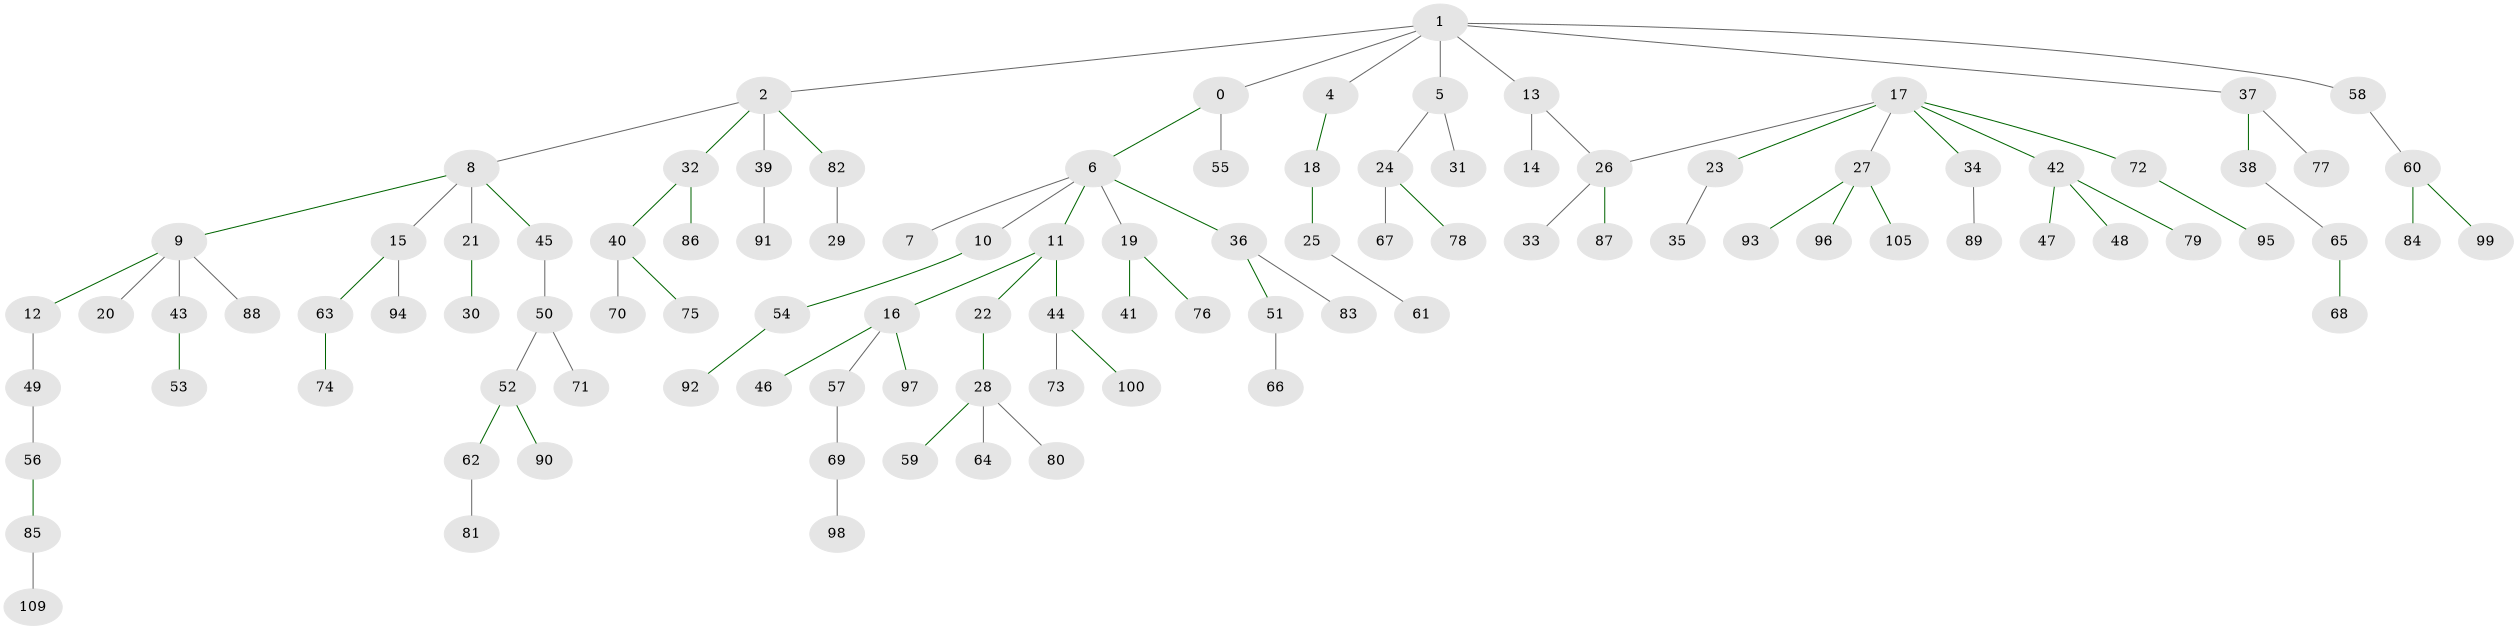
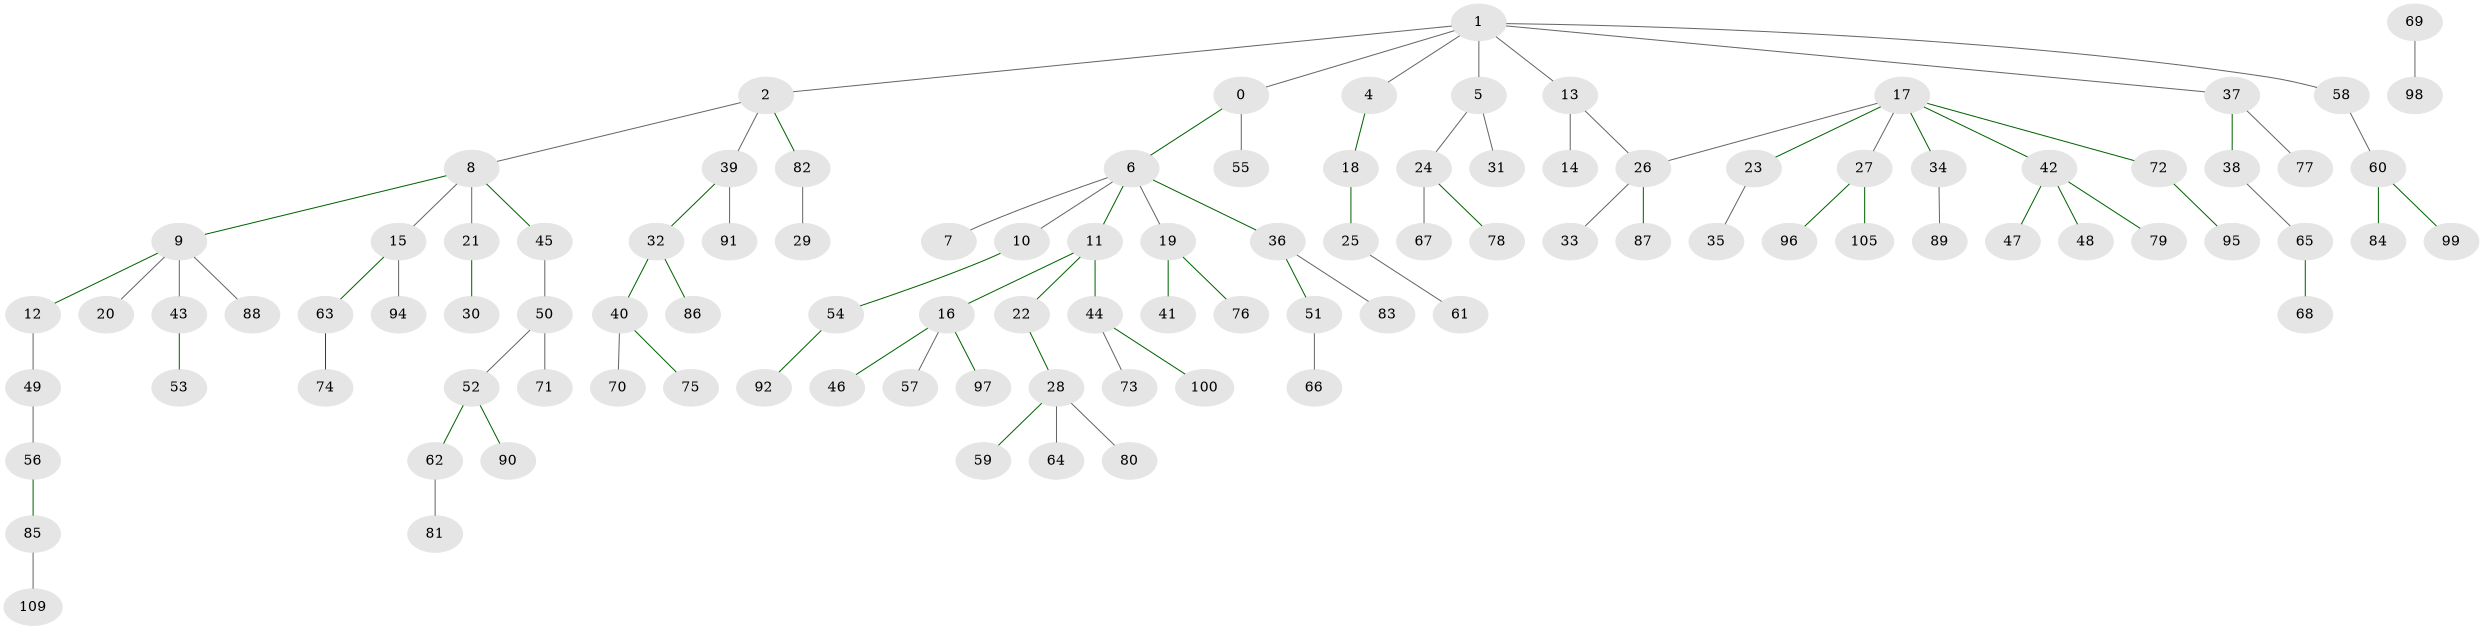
edge "2" -- "32": now "39" -- "32"
node "93": removed
edge "57" -- "69": removed
